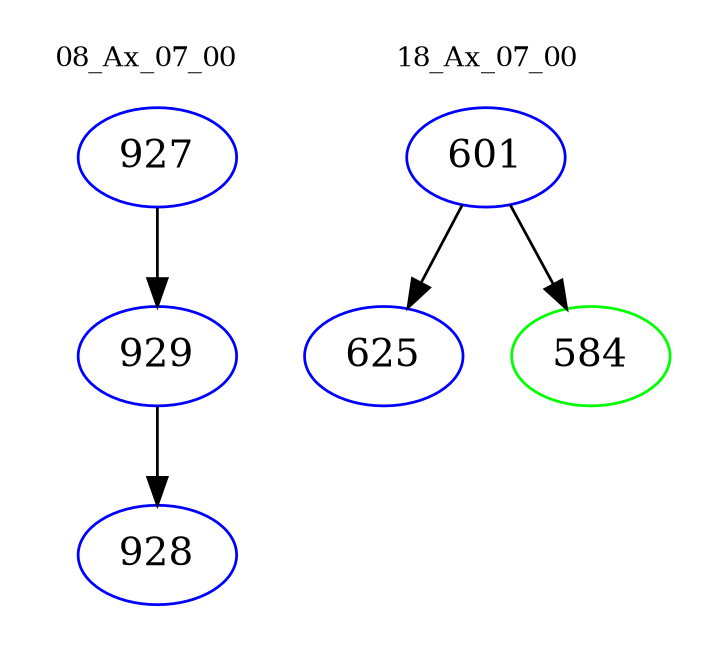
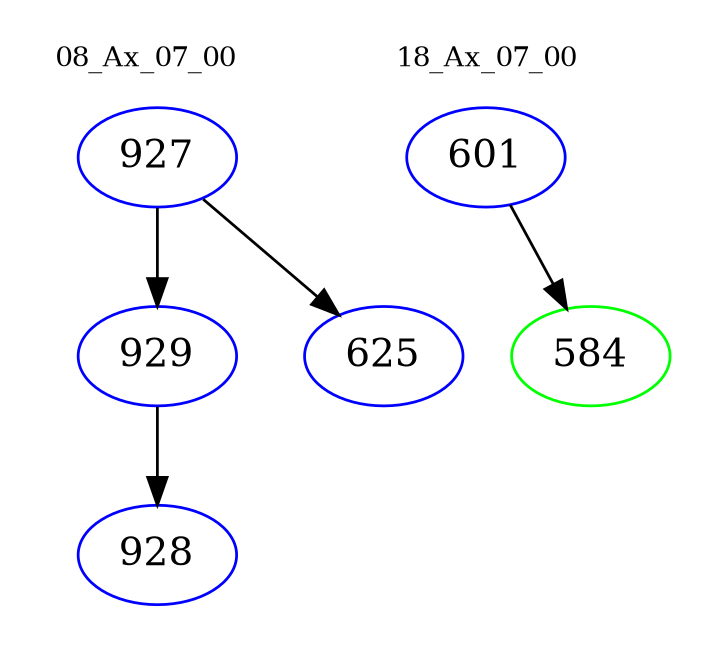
edge "601" -> "625": now "927" -> "625"
